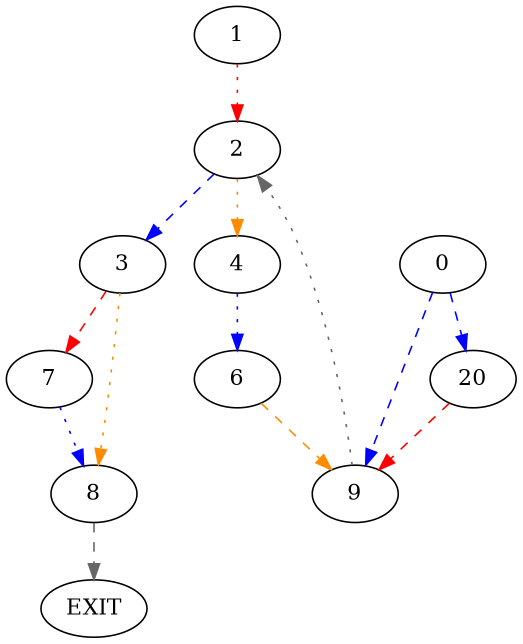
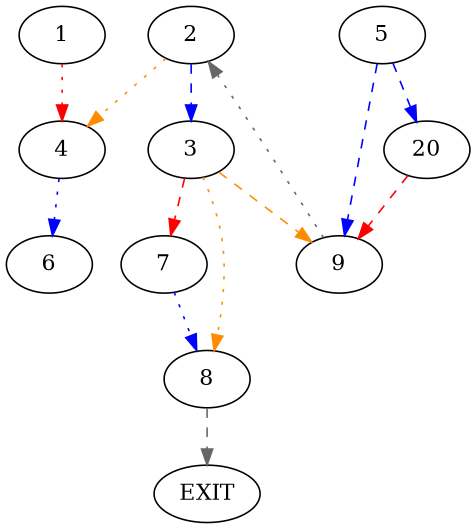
edge "1" -> "2": now "1" -> "4"
node "0": label "0" -> "5"
edge "6" -> "9": now "3" -> "9"
